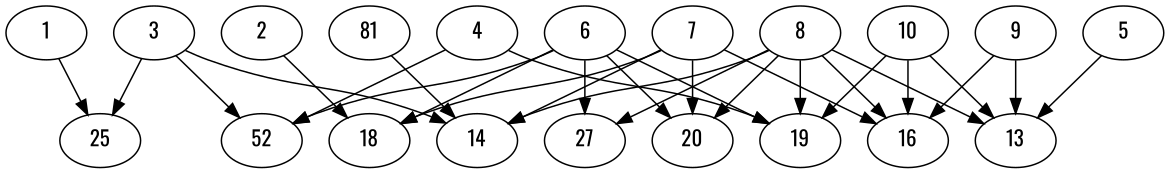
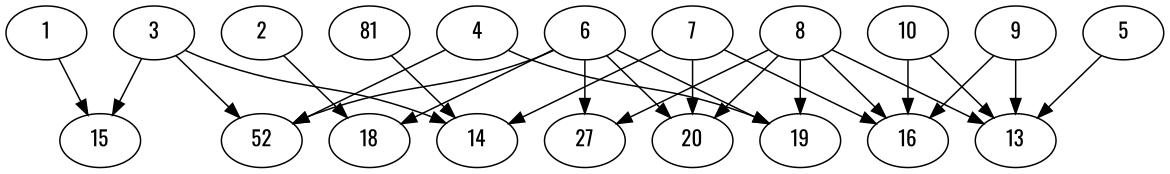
edge "10" -> "19": removed
edge "7" -> "18": removed
edge "8" -> "14": removed
node "25": label "25" -> "15"
